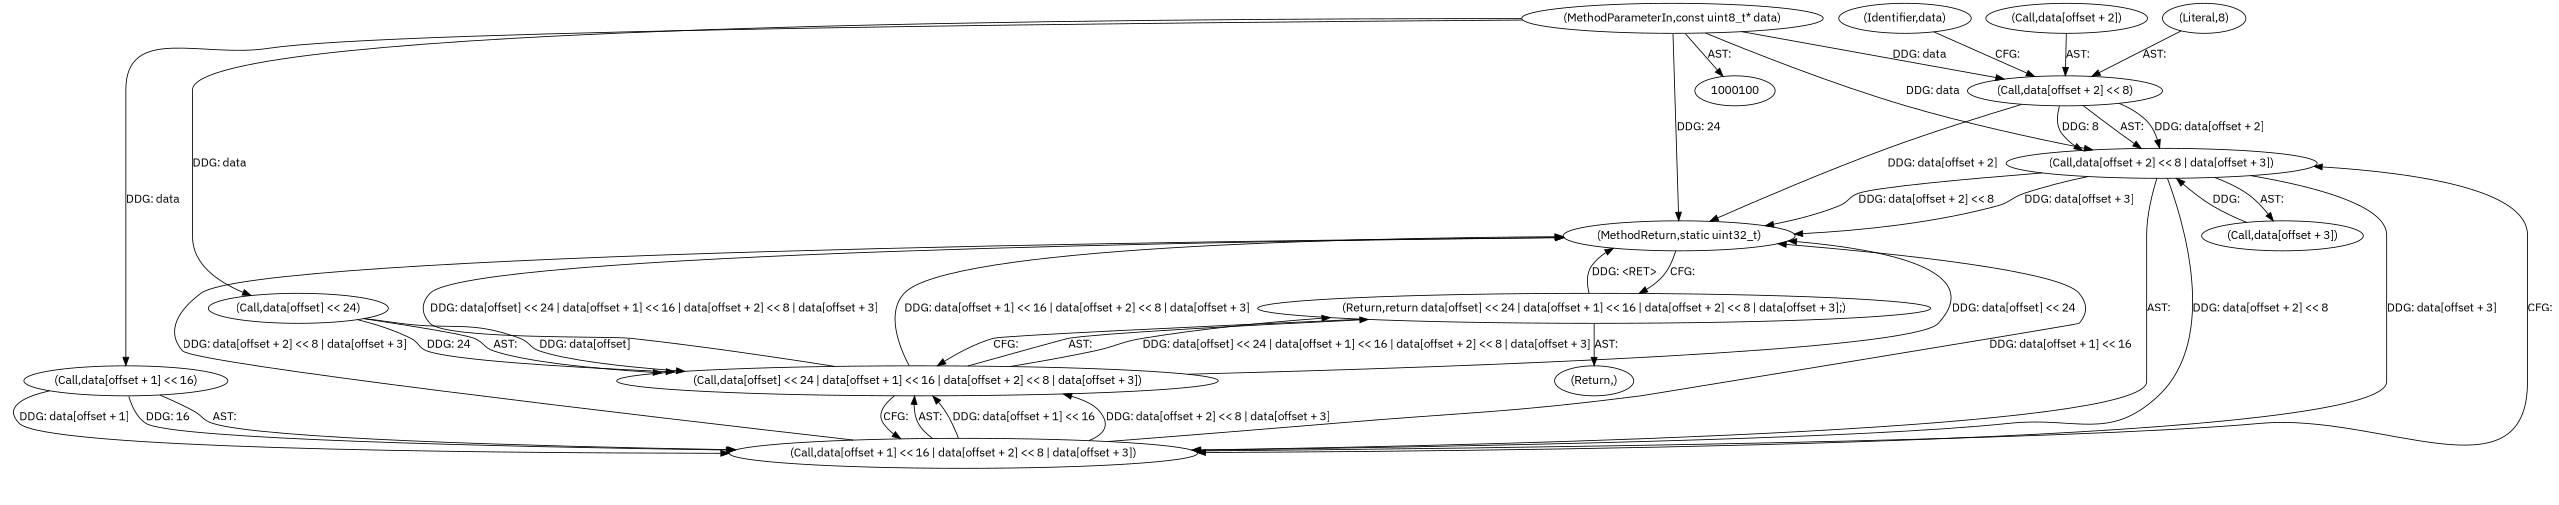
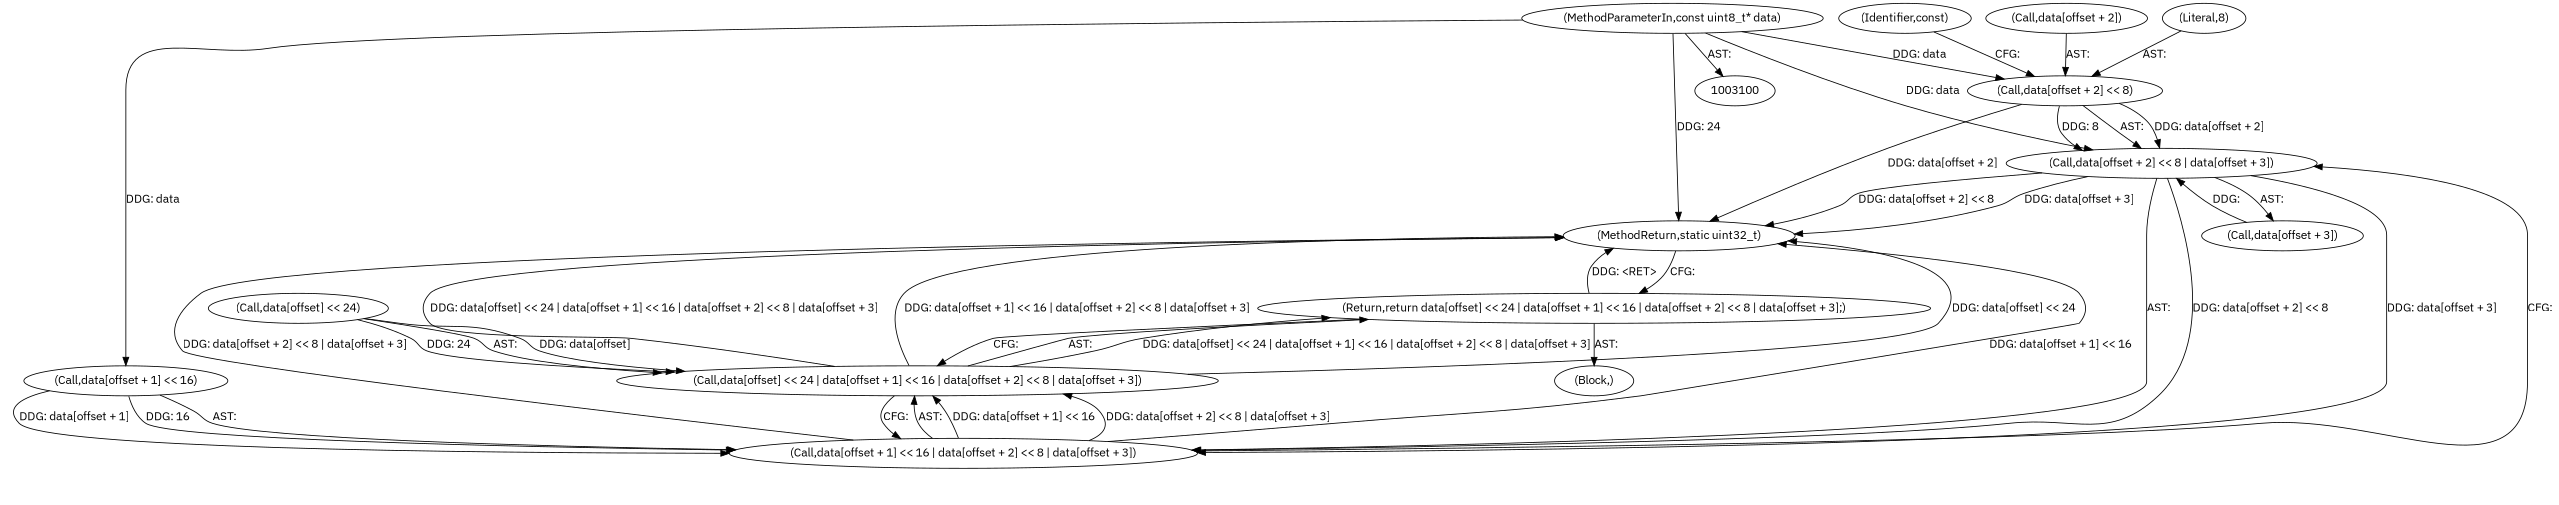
node "(Identifier,data)": label "(Identifier,data)" -> "(Identifier,const)"
edge "(MethodParameterIn,const uint8_t* data)" -> "(Call,data[offset] << 24)": removed, label "DDG: data"
node "1000100": label "1000100" -> "1003100"
node "(Return,)": label "(Return,)" -> "(Block,)"
